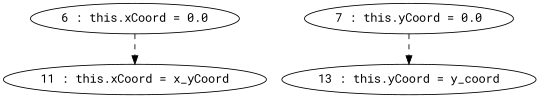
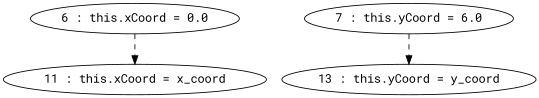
node "7 : this.yCoord = 0.0": label "7 : this.yCoord = 0.0" -> "7 : this.yCoord = 6.0"
node "11 : this.xCoord = x_yCoord": label "11 : this.xCoord = x_yCoord" -> "11 : this.xCoord = x_coord"
